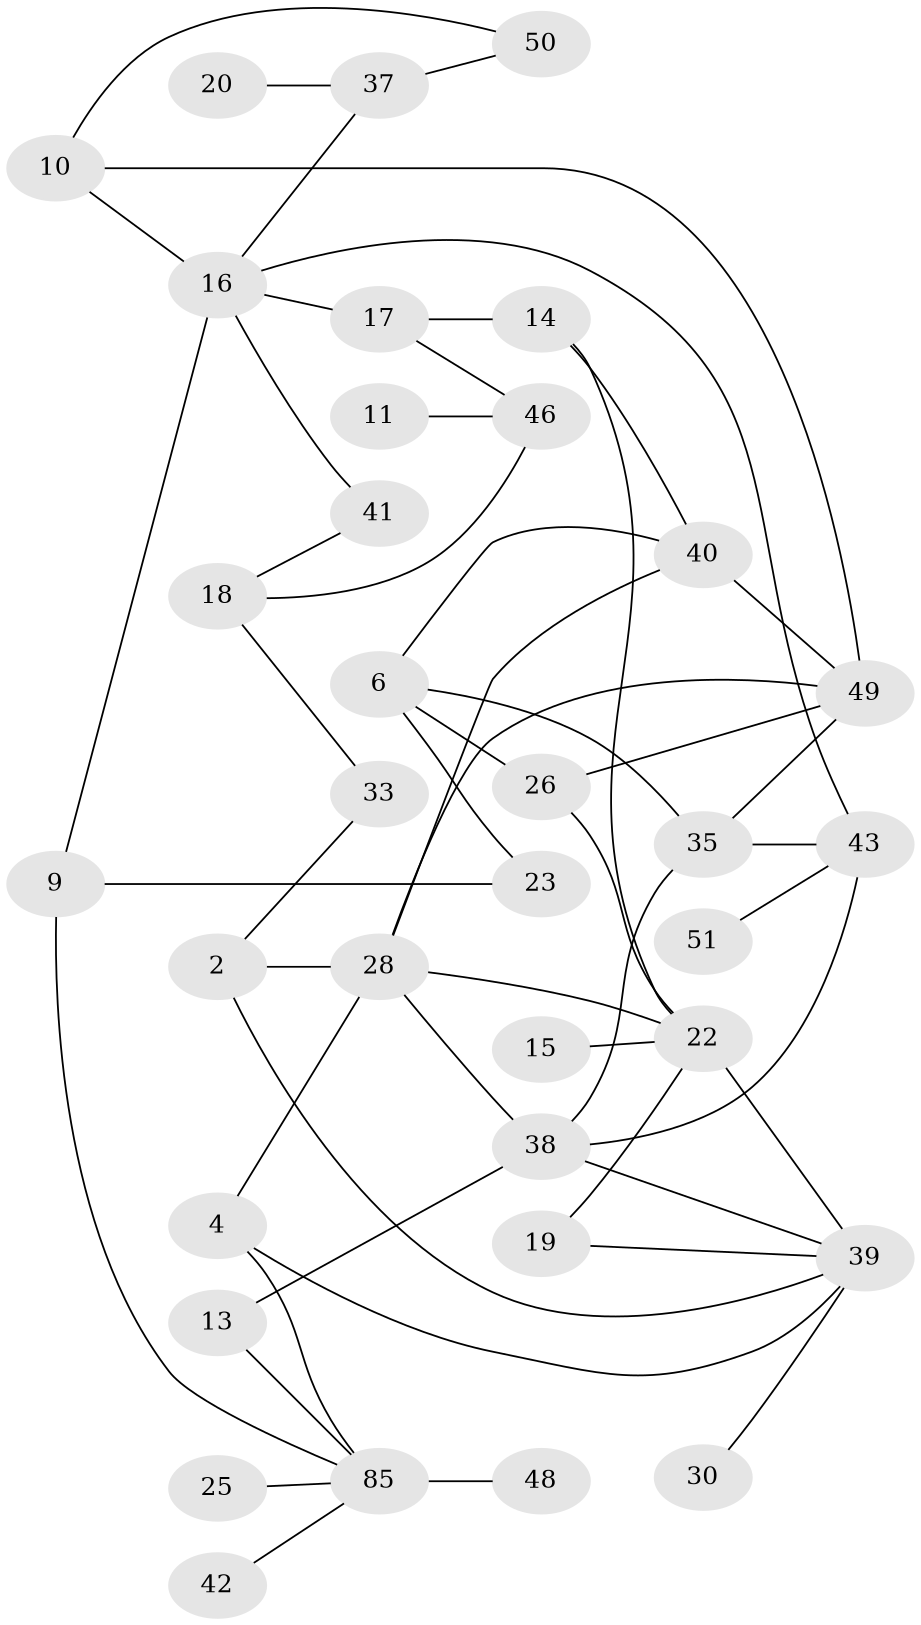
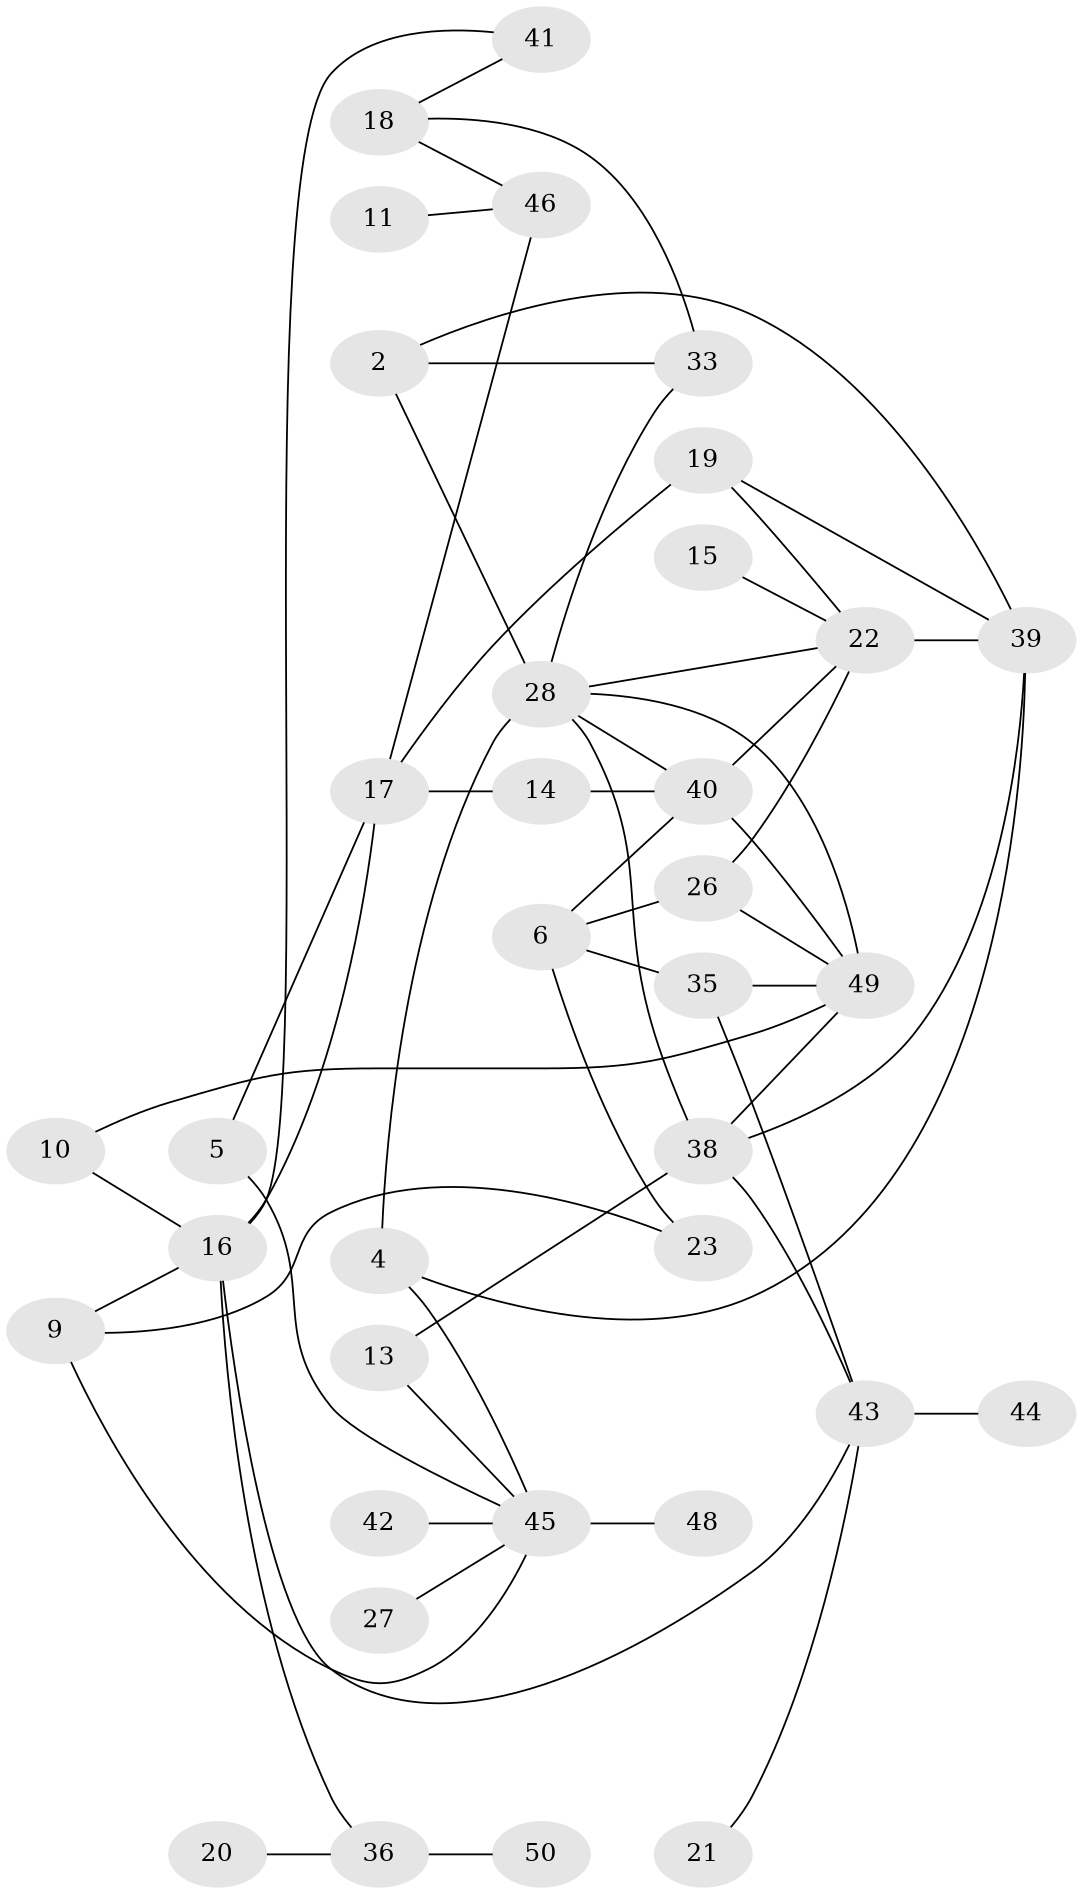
edge "50" -- "10": removed
node "37": label "37" -> "36"
edge "33" -- "28": added
edge "19" -- "17": added
edge "14" -- "22": now "40" -- "22"
node "51": label "51" -> "21"
edge "35" -- "38": now "49" -- "38"
node "5": added
node "44": added
node "30": removed
node "85": label "85" -> "45"
node "25": label "25" -> "27"
